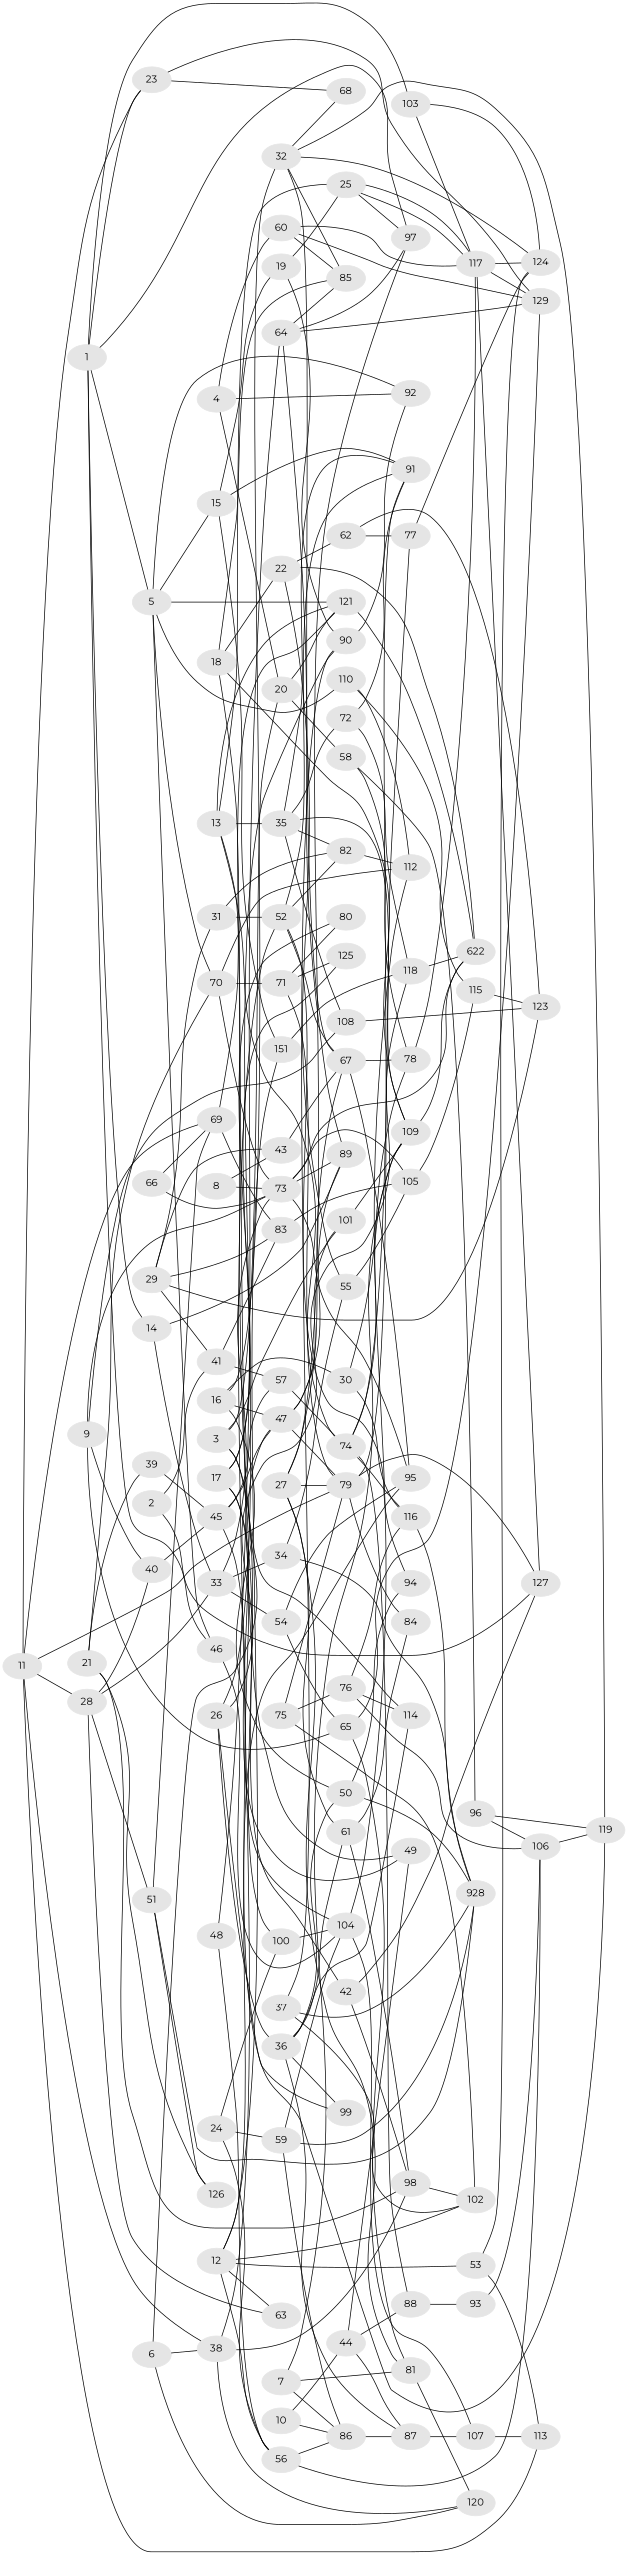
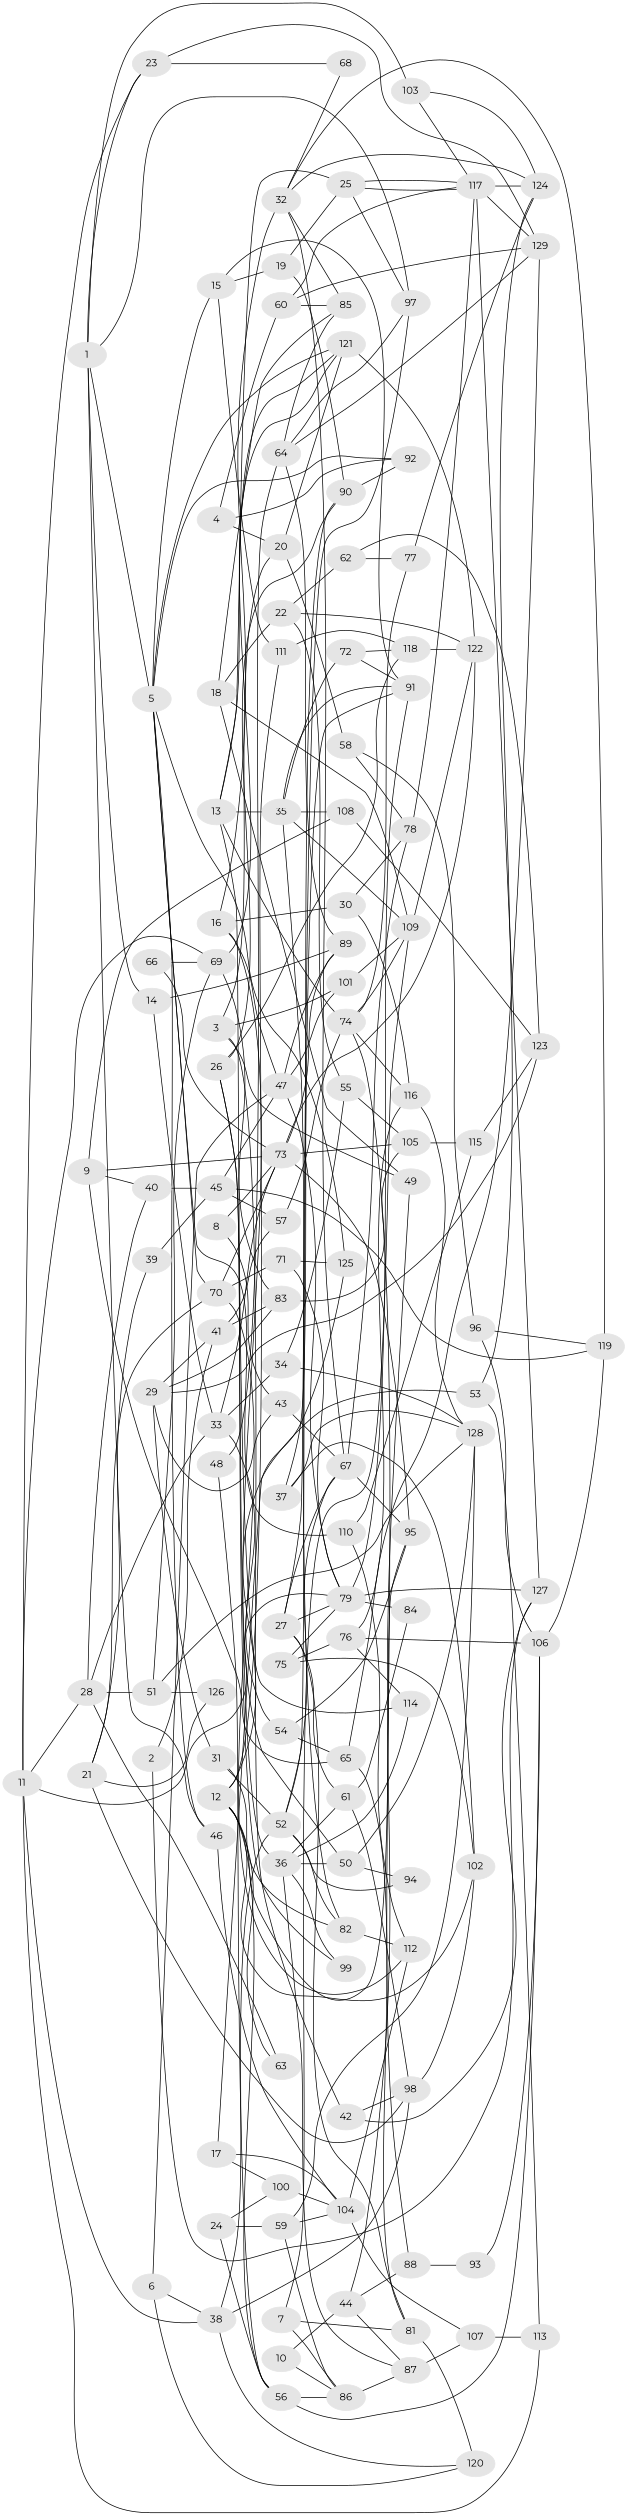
node "80": removed
node "622": label "622" -> "122"
edge "5" -- "125": added
node "151": label "151" -> "111"
node "928": label "928" -> "128"
